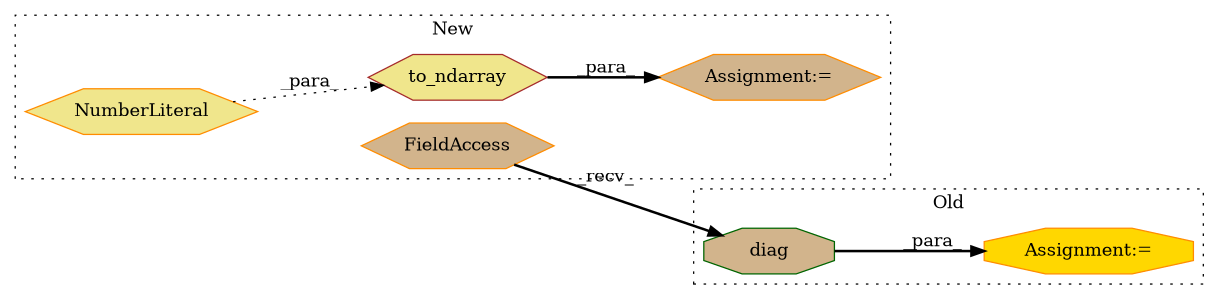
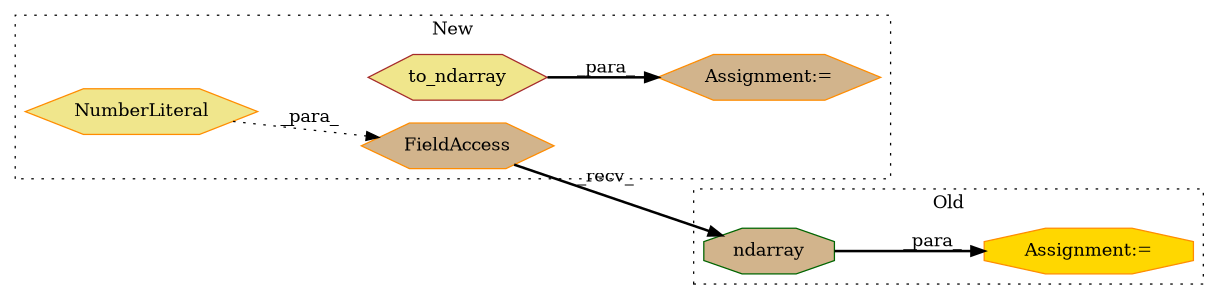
edge "NumberLiteral" -> "to_ndarray": now "NumberLiteral" -> "FieldAccess"
node "diag": label "diag" -> "ndarray"
